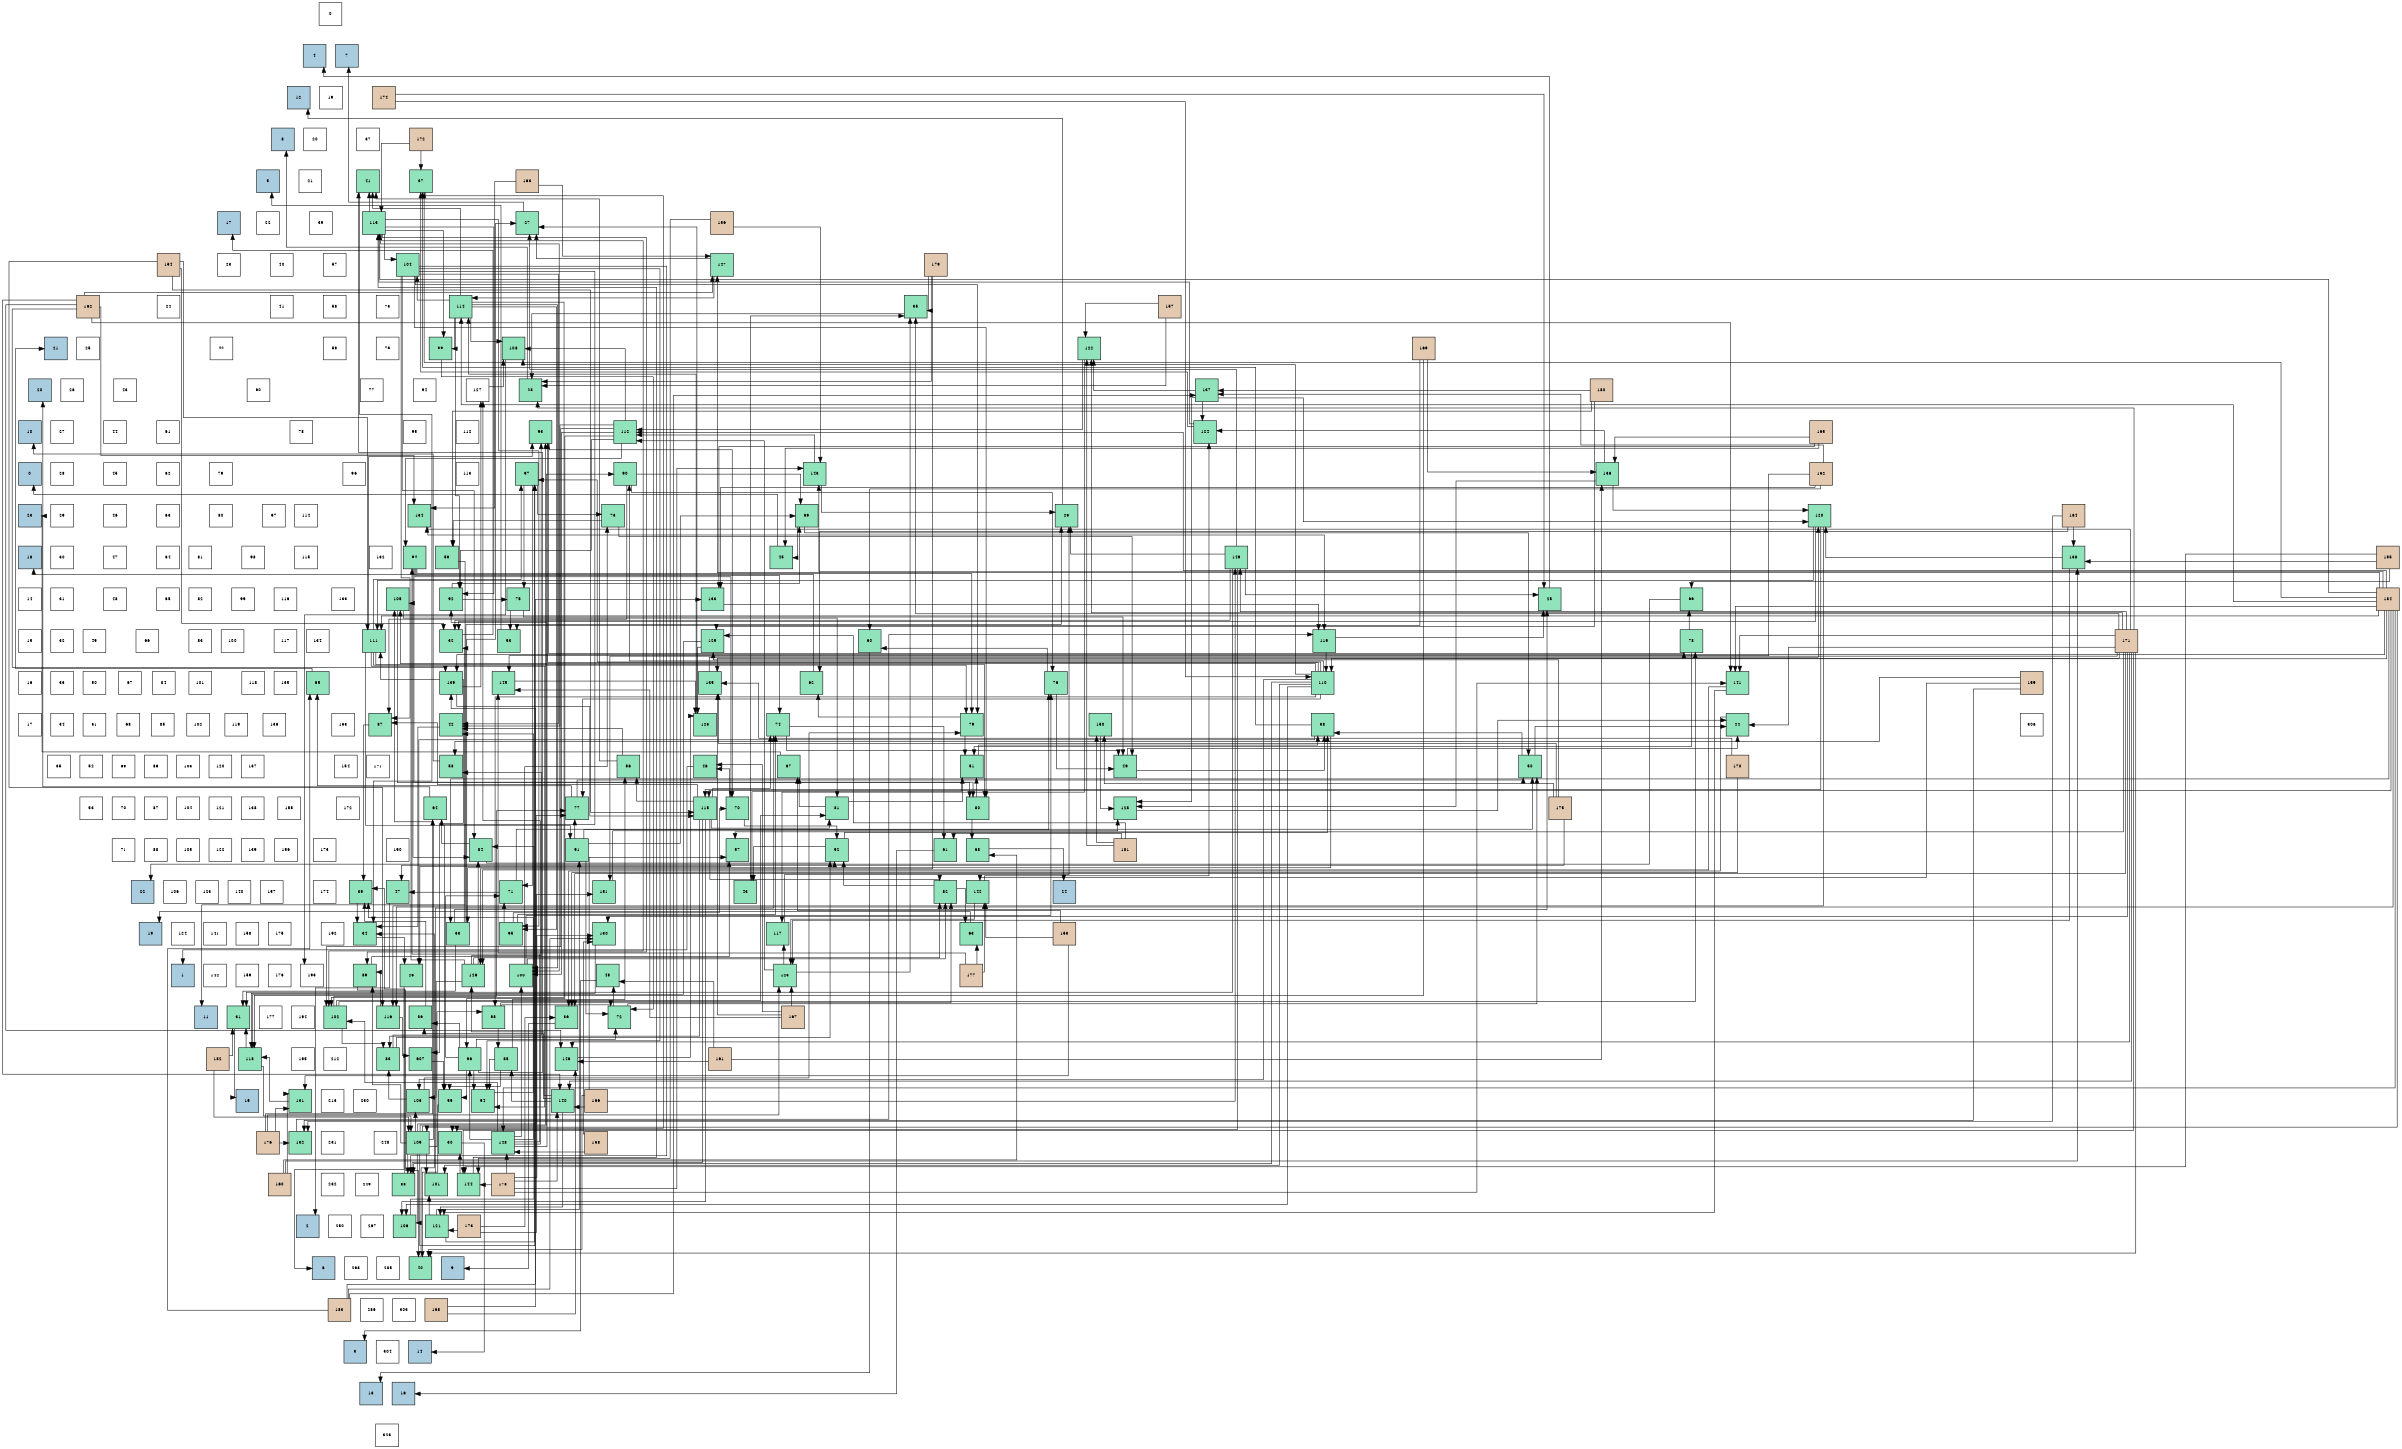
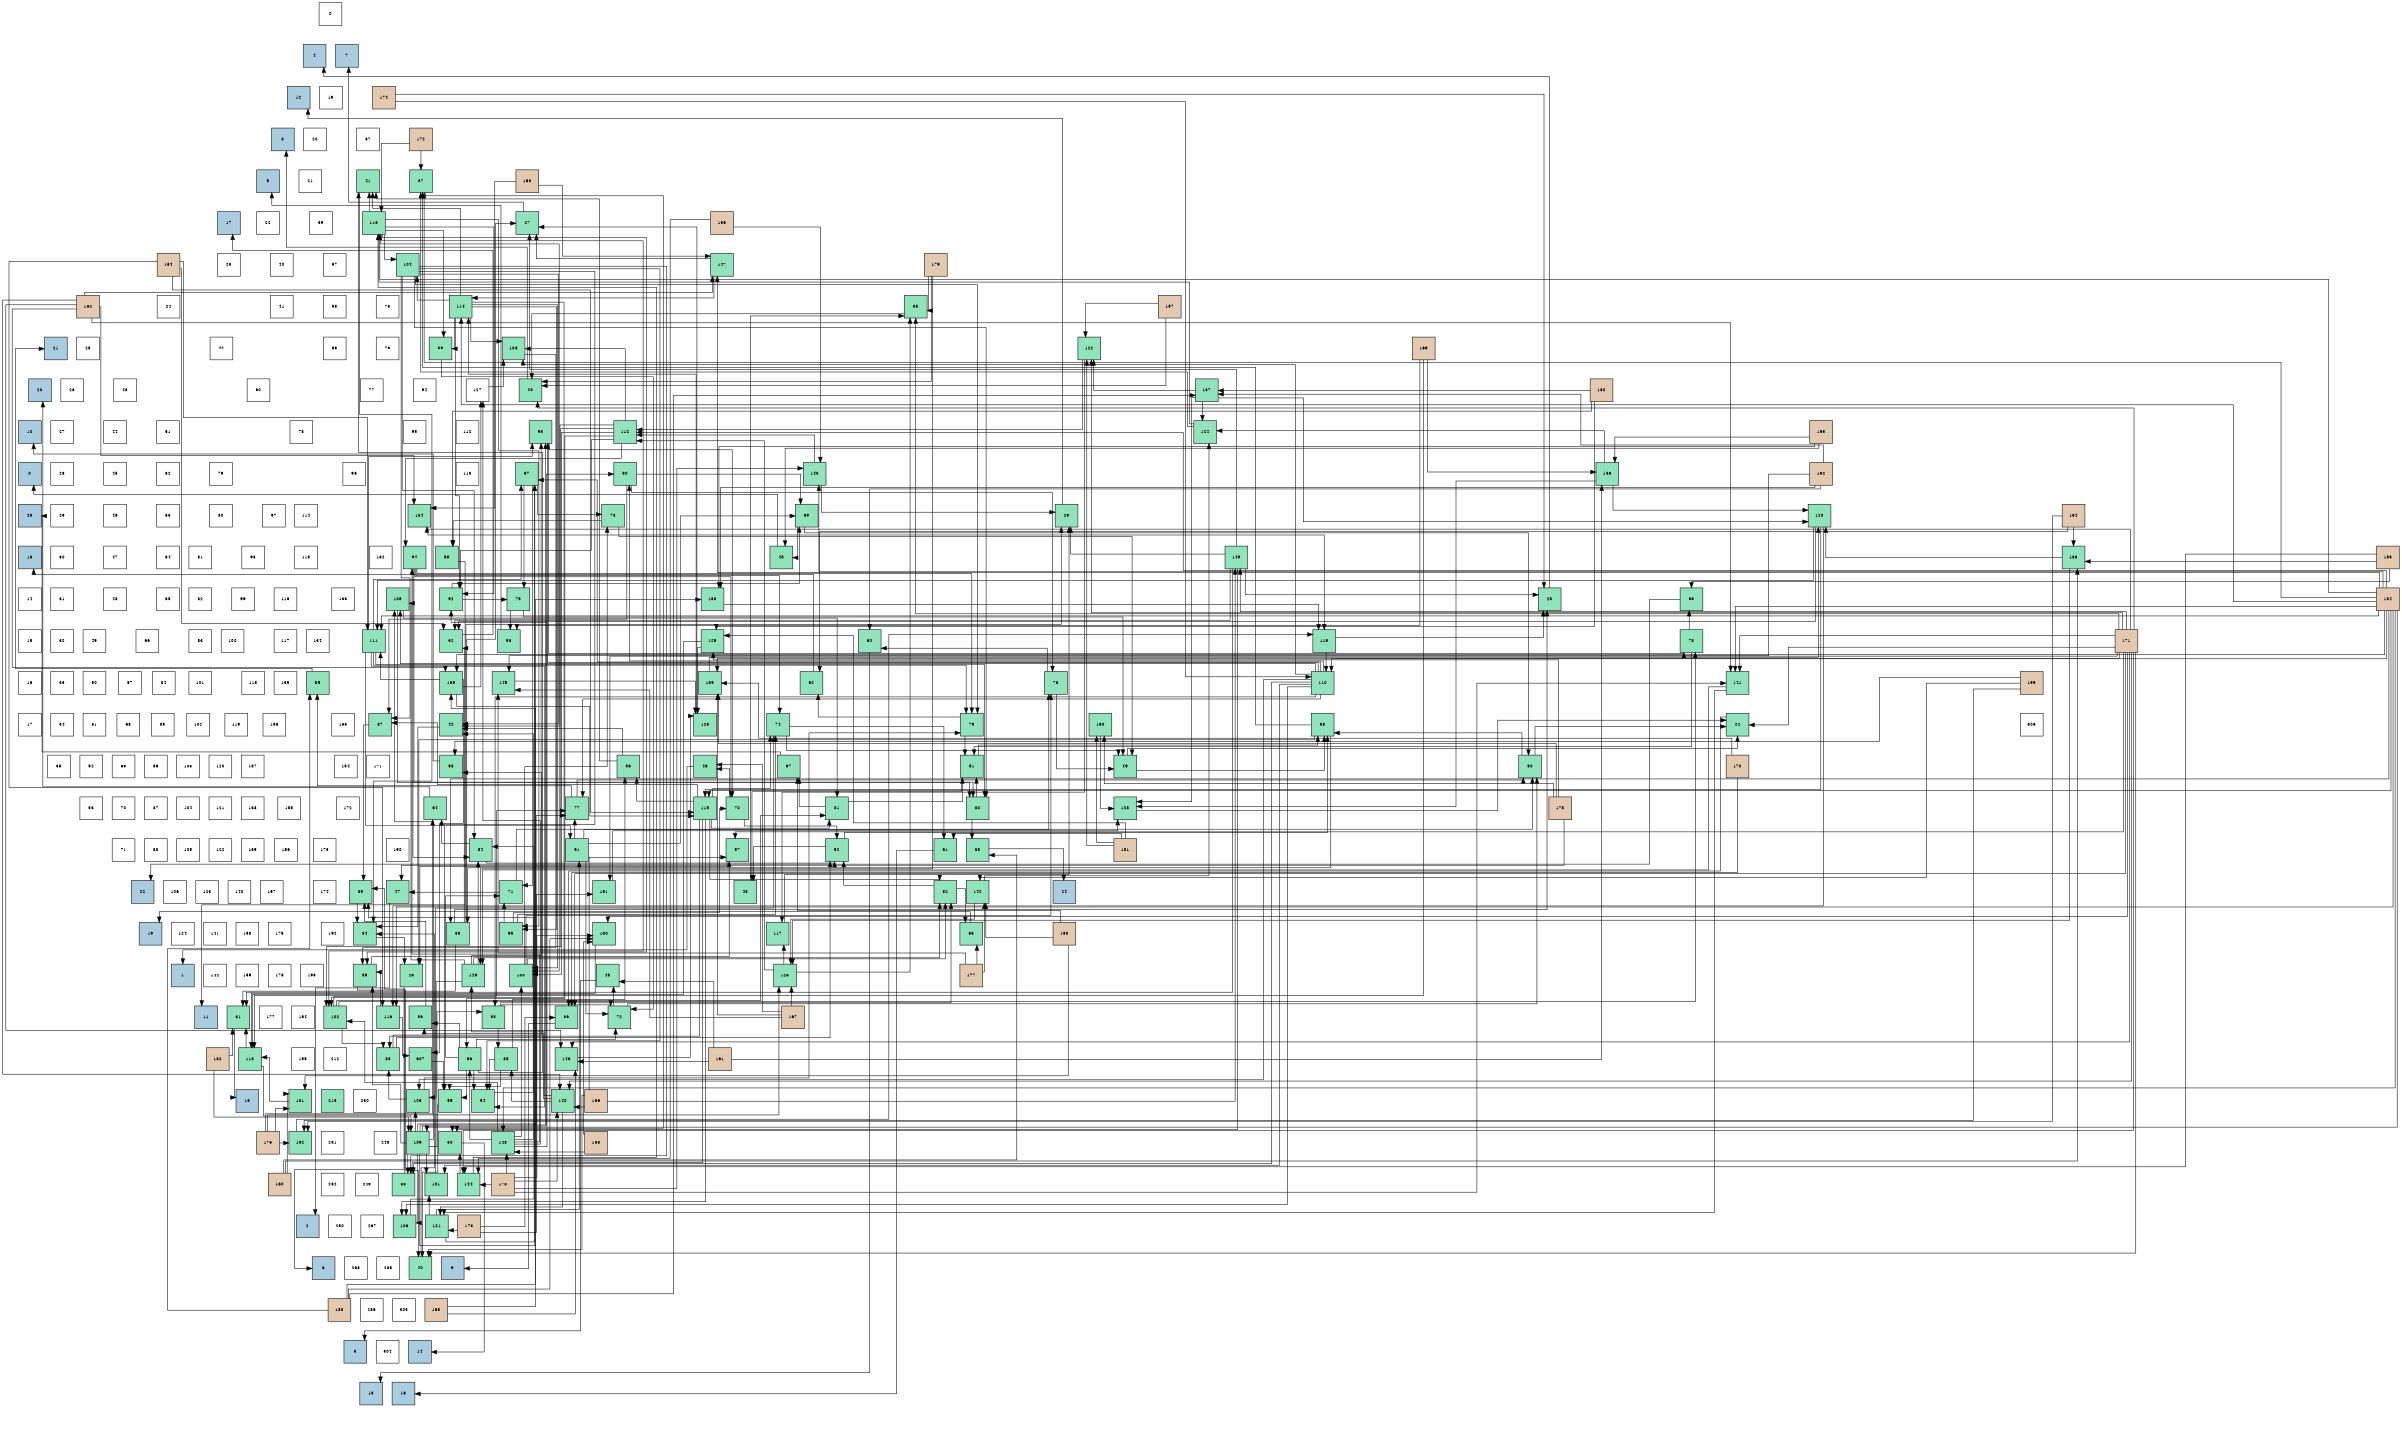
edge "108" -> "193": now "108" -> "89"
node "213": fillcolor #ffffff -> #91e3bb
node "323": removed
